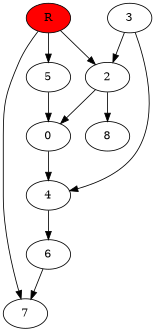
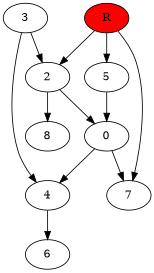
edge "6" -> "7": now "0" -> "7"
